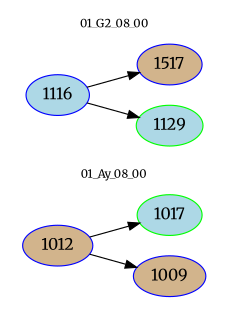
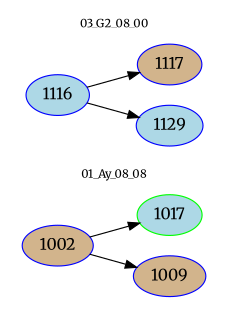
cluster "01_G2_08_00": label "01_G2_08_00" -> "03_G2_08_00"
node "1517": label "1517" -> "1117"
node "1129": color green -> blue
cluster "01_Ay_08_00": label "01_Ay_08_00" -> "01_Ay_08_08"
node "1012": label "1012" -> "1002"
